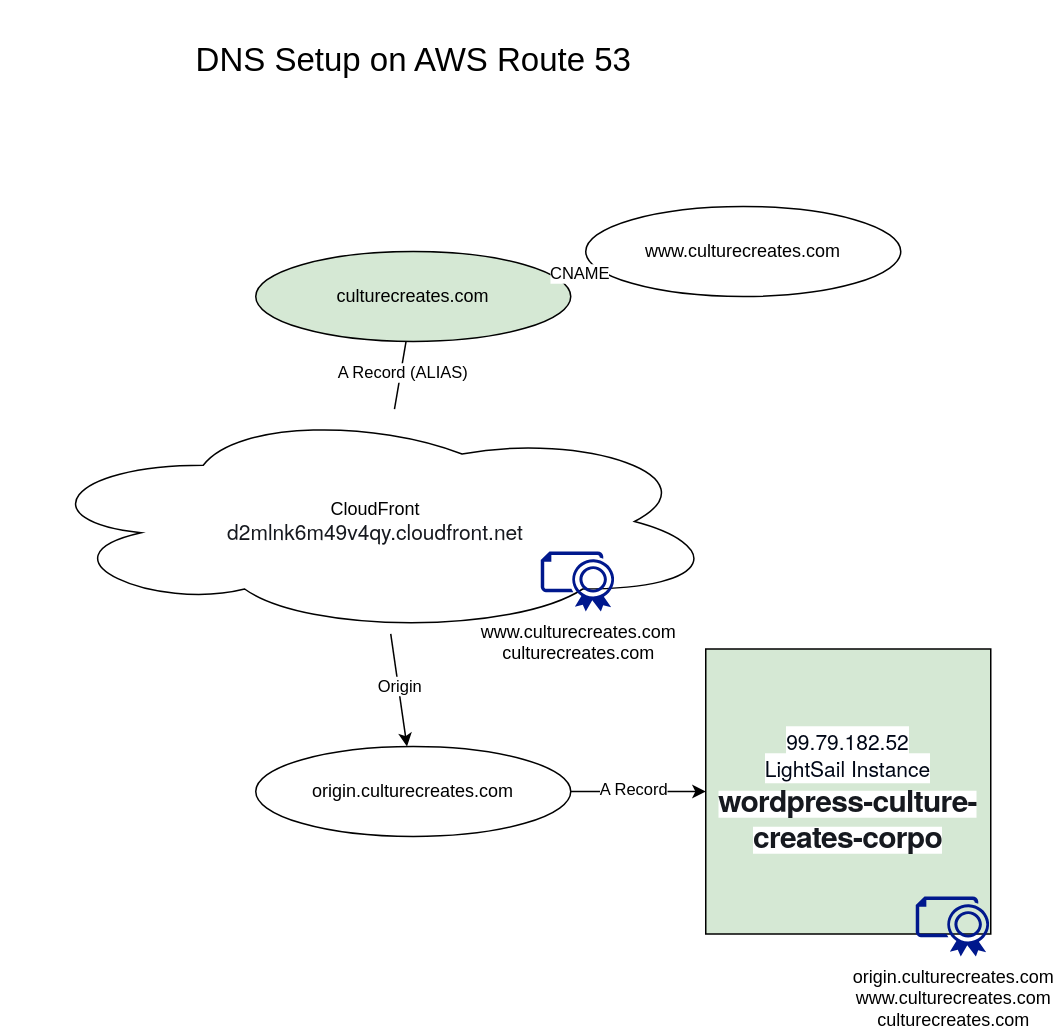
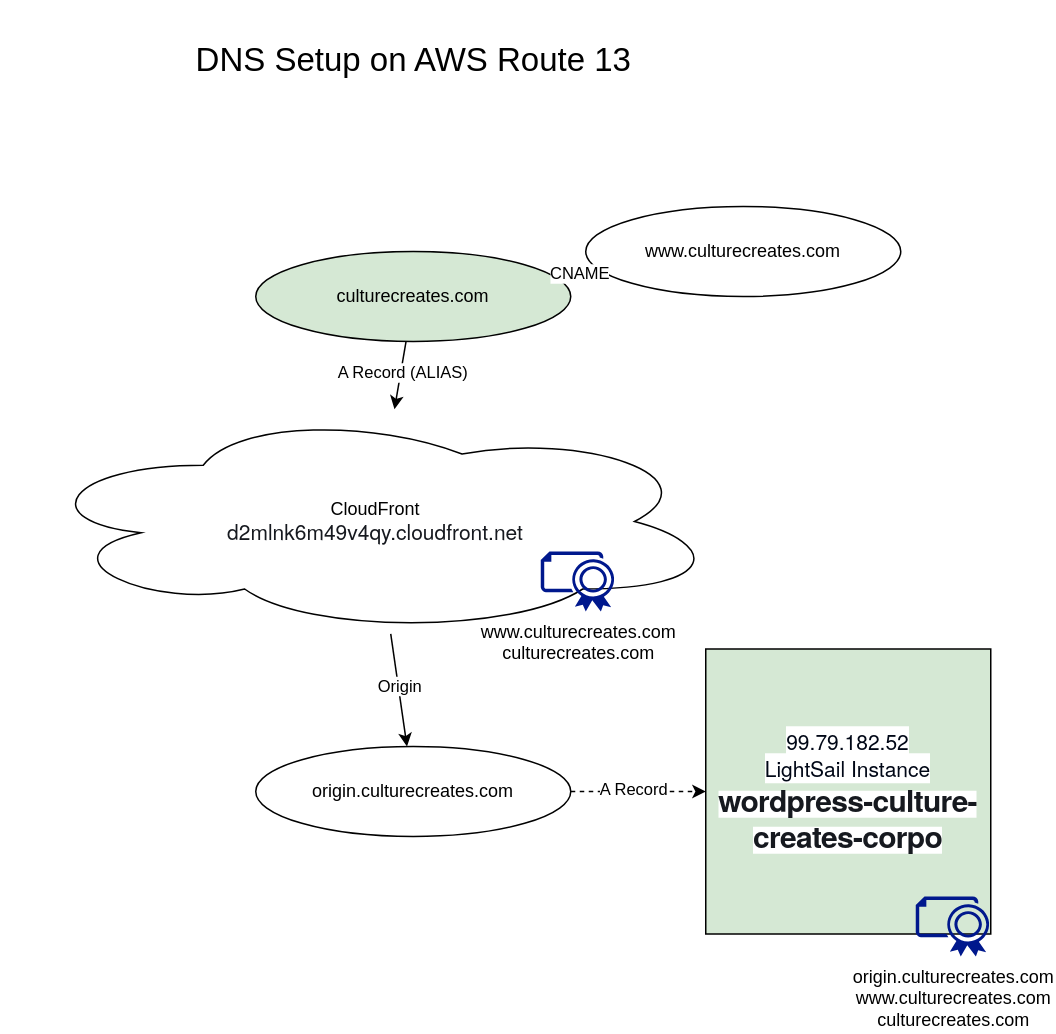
node "DNS Setup on AWS Route 53": label "DNS Setup on AWS Route 53" -> "DNS Setup on AWS Route 13"
edge "culturecreates.com" -- "CloudFront d2mlnk6m49v4qy.cloudfront.net": arrowhead none -> classic
edge "origin.culturecreates.com" -> "99.79.182.52 LightSail Instance wordpress-culture-creates-corpo": style solid -> dashed
